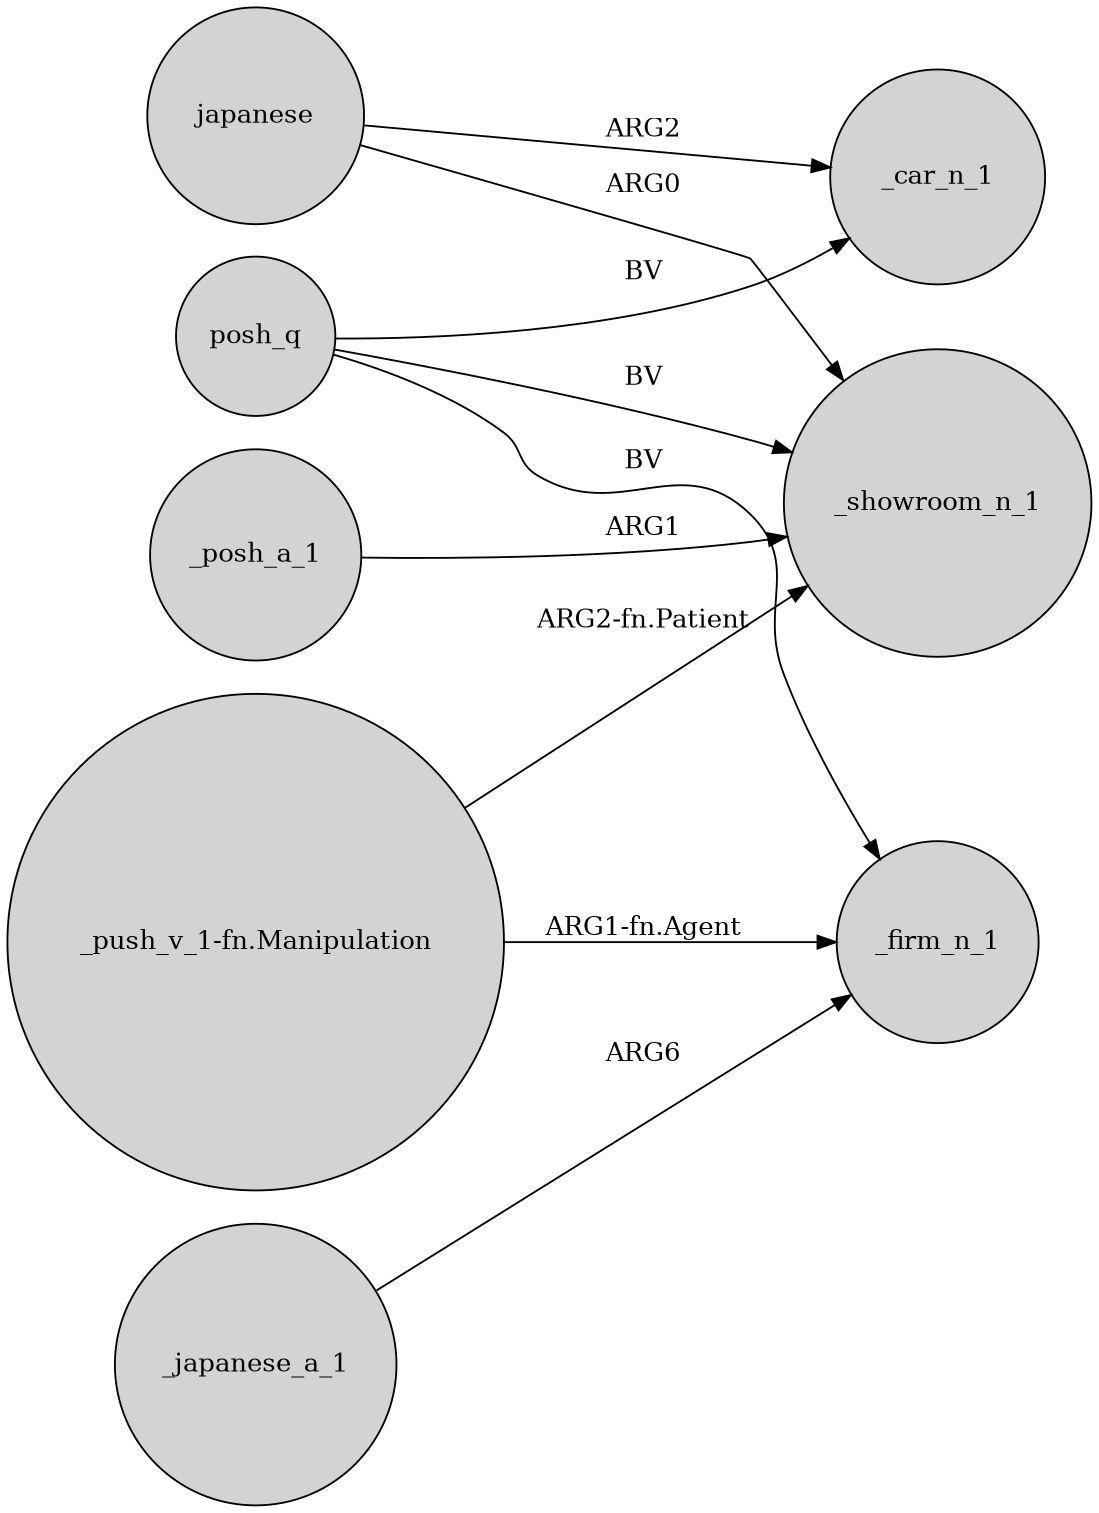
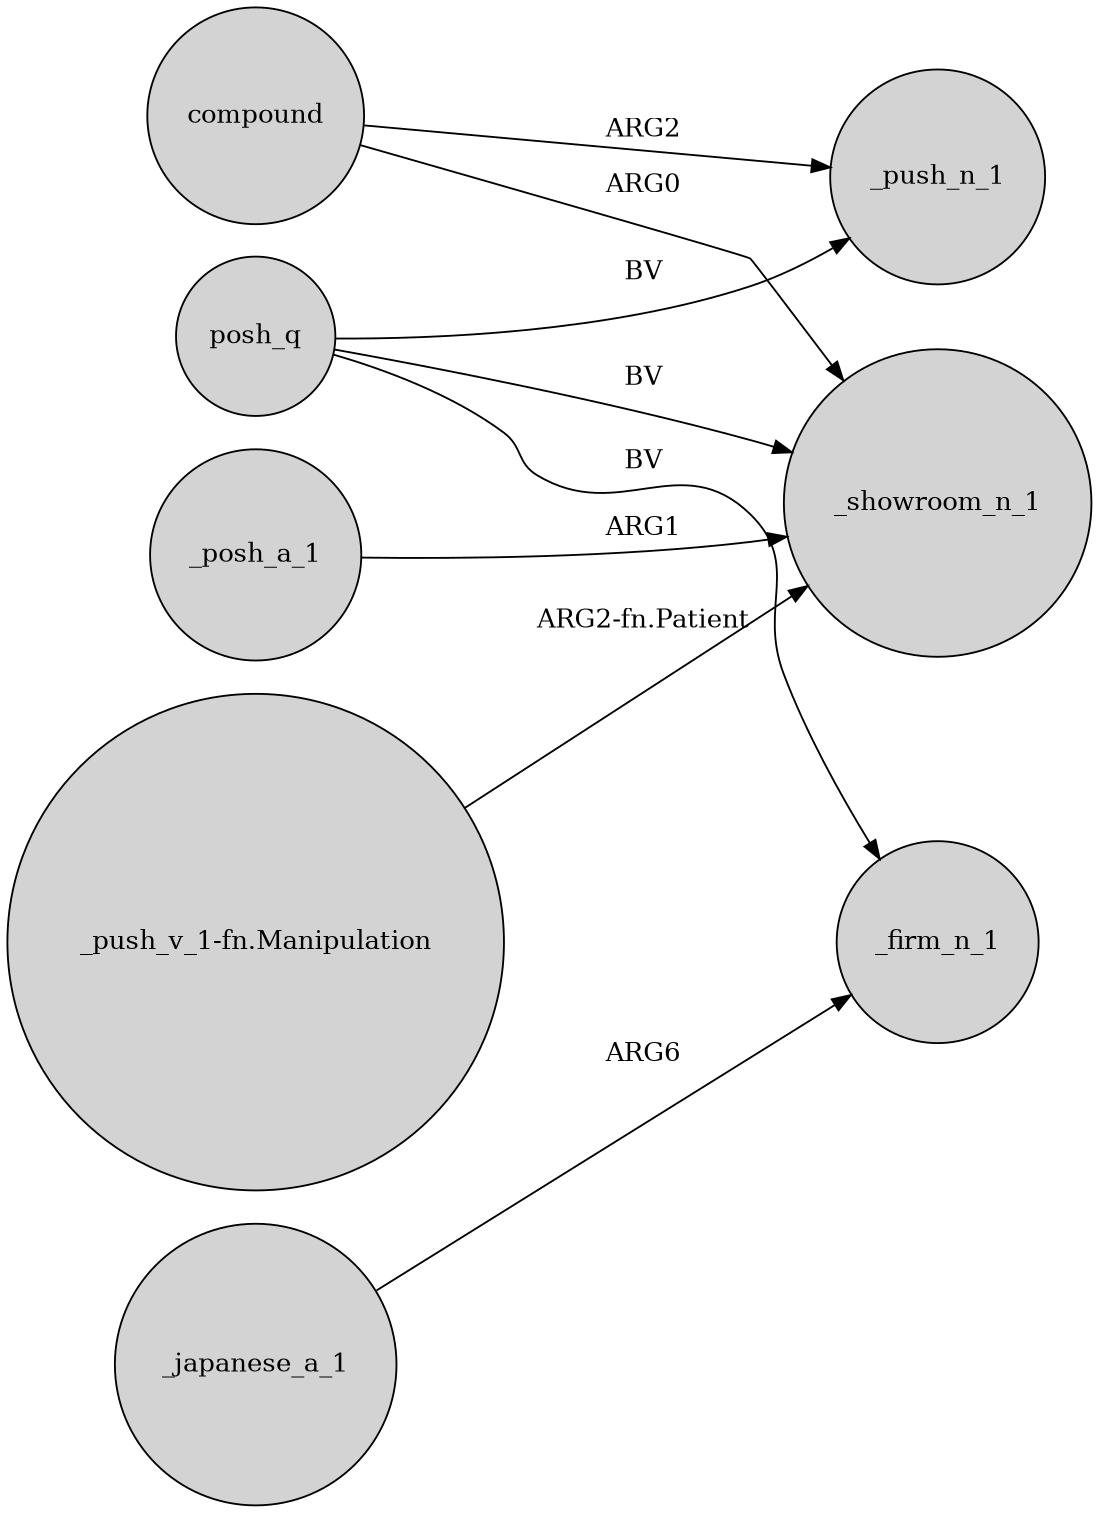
node "japanese": label "japanese" -> "compound"
node "_car_n_1": label "_car_n_1" -> "_push_n_1"
edge "_push_v_1-fn.Manipulation" -> "_firm_n_1": removed, label "ARG1-fn.Agent"
